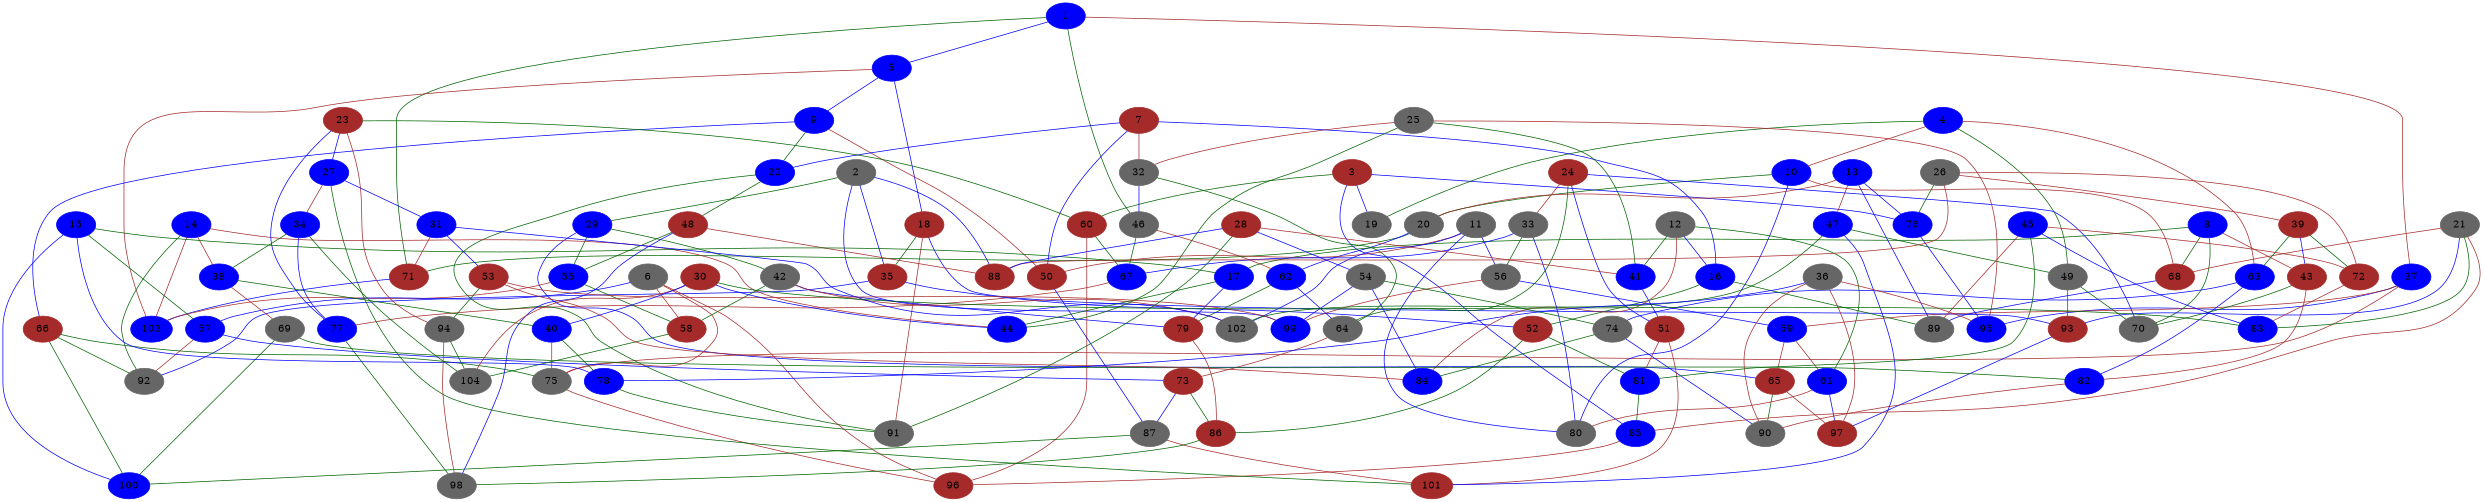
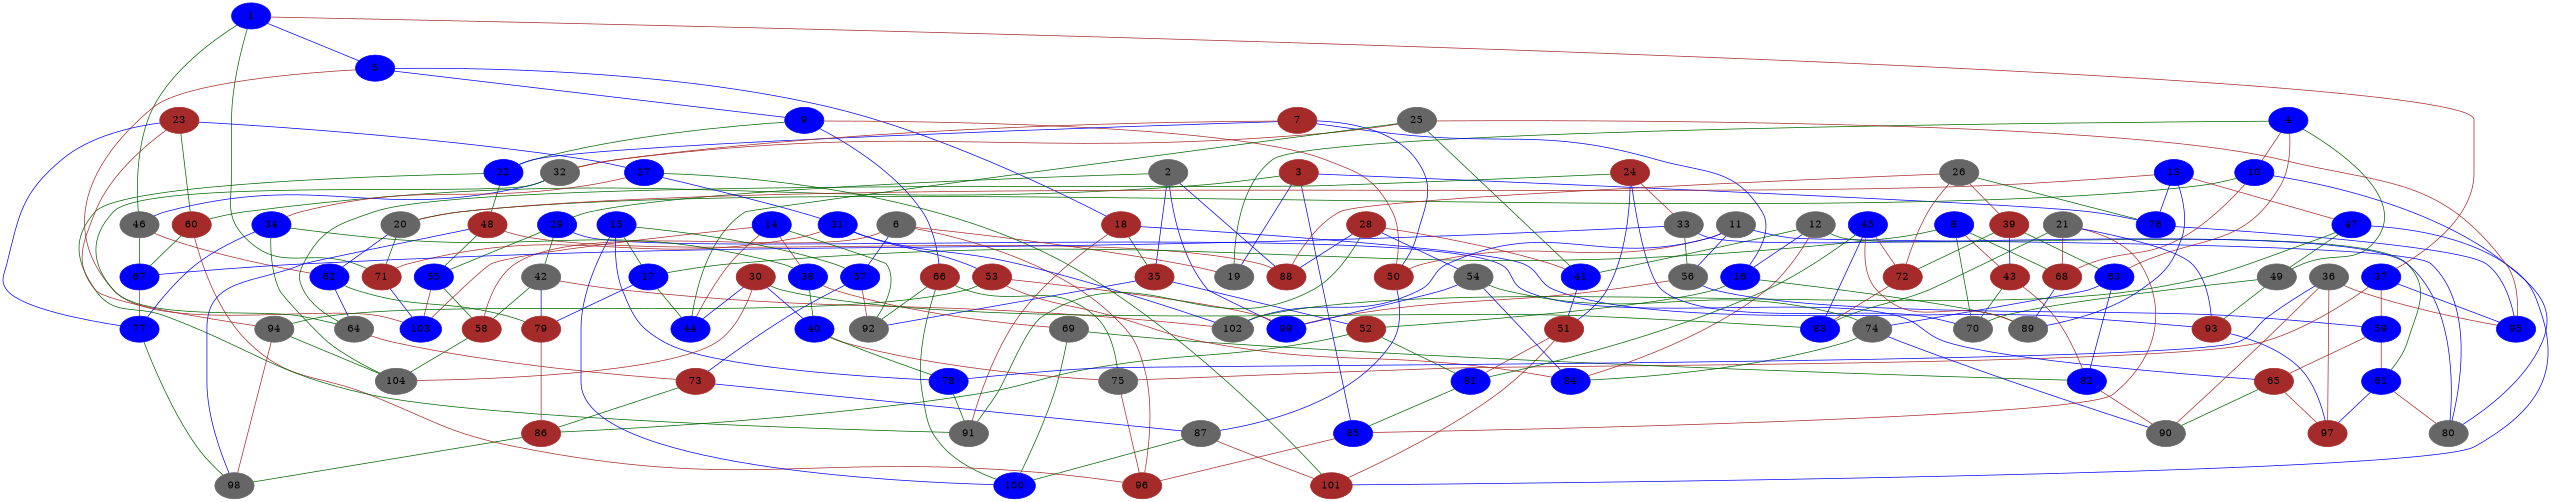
edge "6" -- "75": now "6" -- "19"
